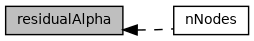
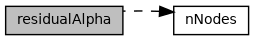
edge "nNodes" -> "residualAlpha": reversed
